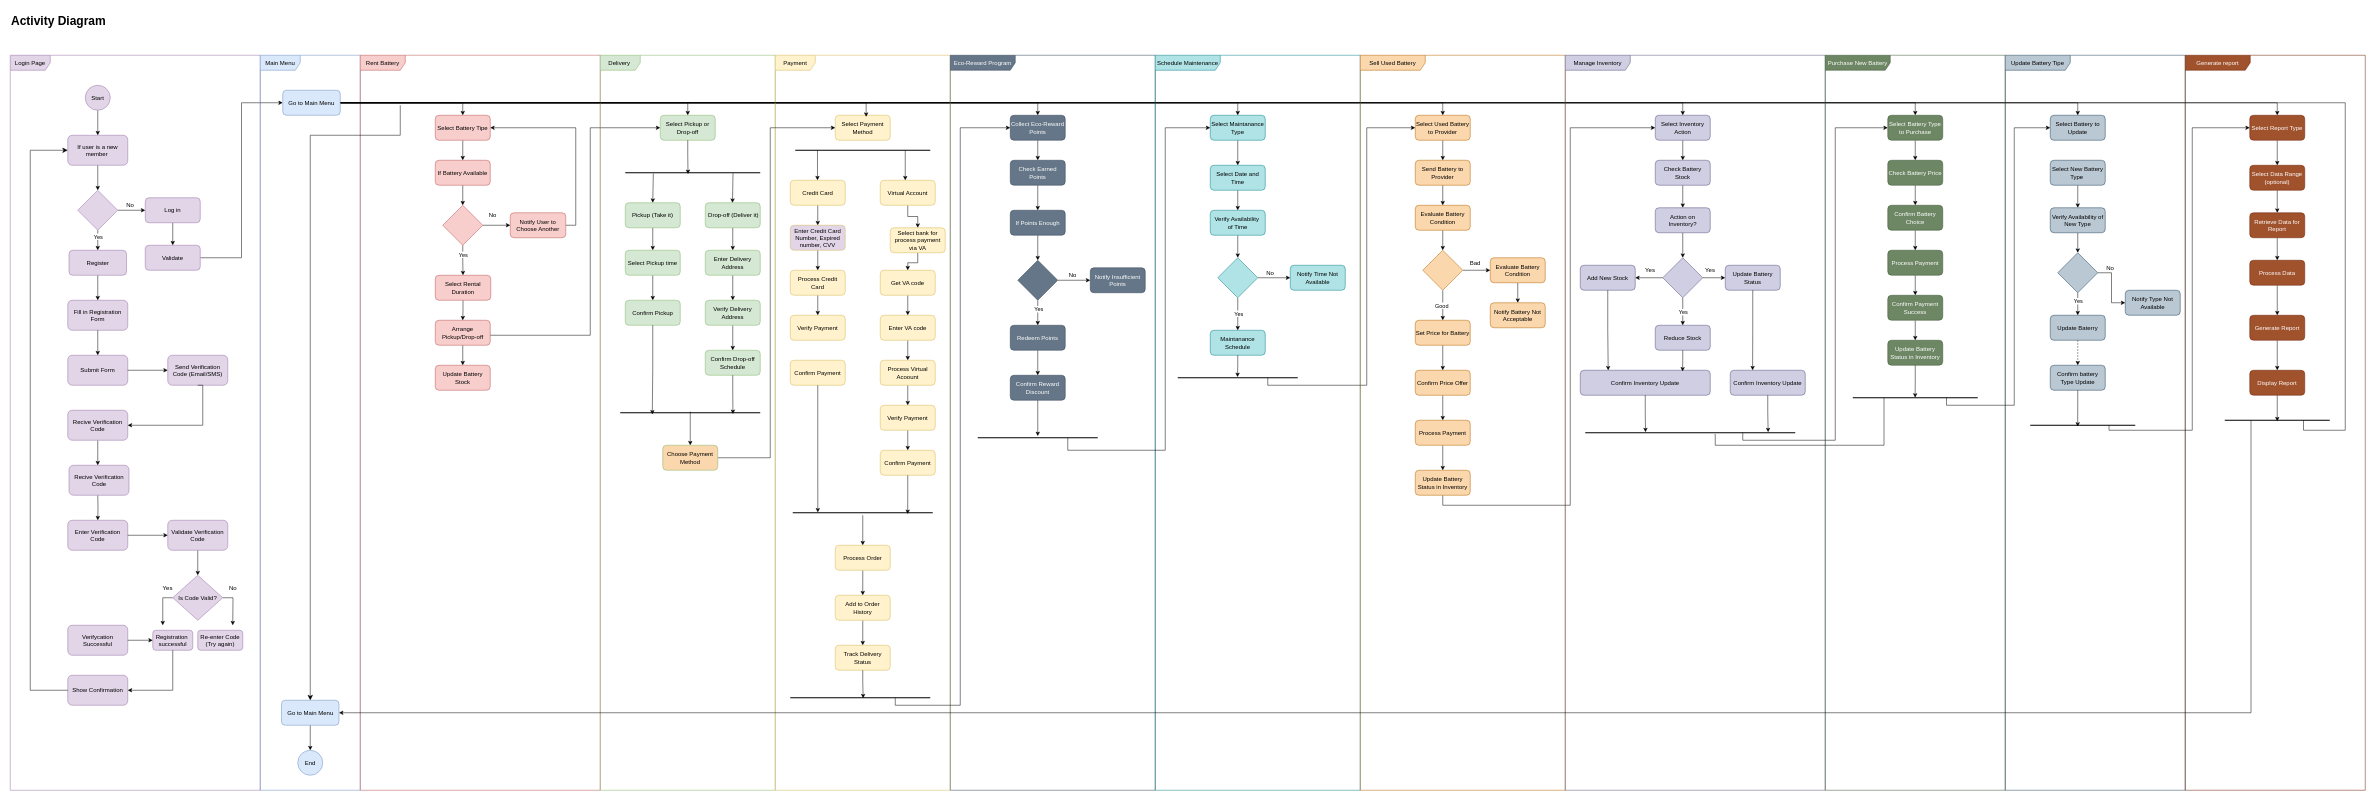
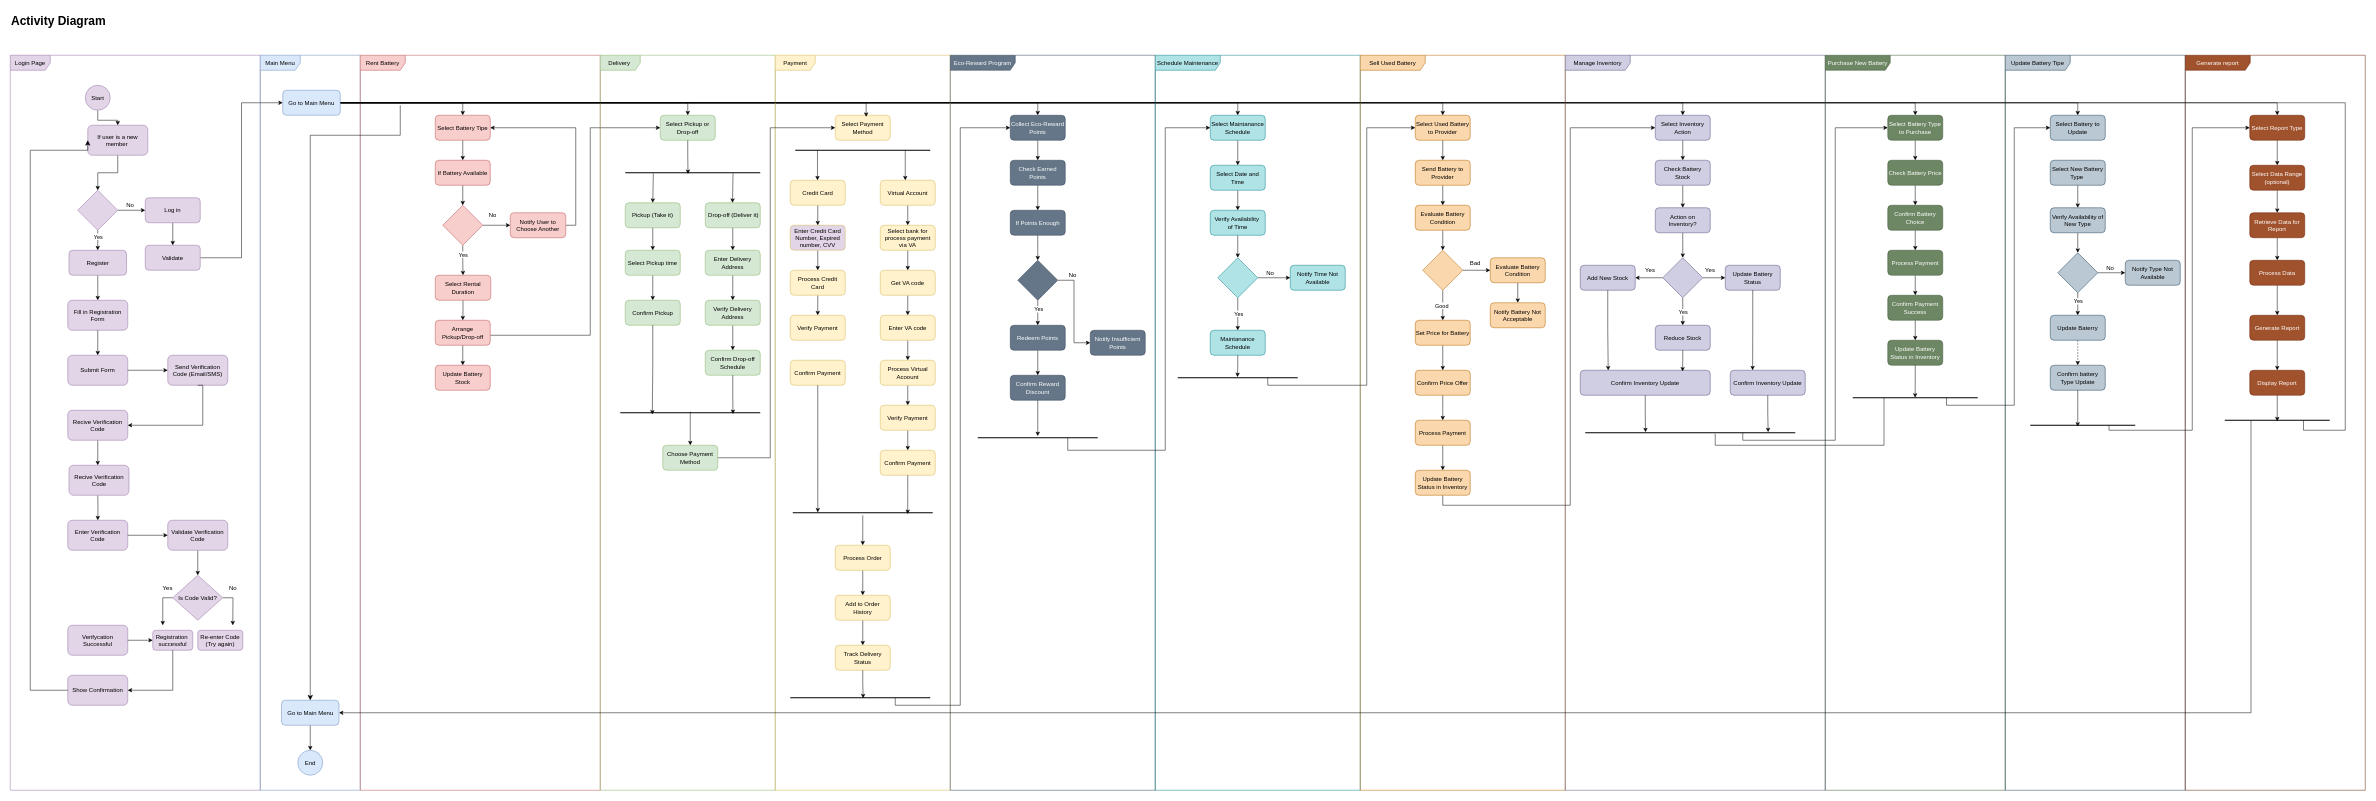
node "Select Maintanance Type": label "Select Maintanance Type" -> "Select Maintanance Schedule"
node "If user is a new member": moved (98, 150) -> (118, 140)
node "Select bank for process payment via VA": moved (918, 240) -> (908, 238)
node "Notify Insufficient Points": moved (1118, 280) -> (1118, 343)
node "Notify Type Not Available": moved (2153, 303) -> (2153, 273)
node "Choose Payment Method": fillcolor #fad7ac -> #d5e8d4
